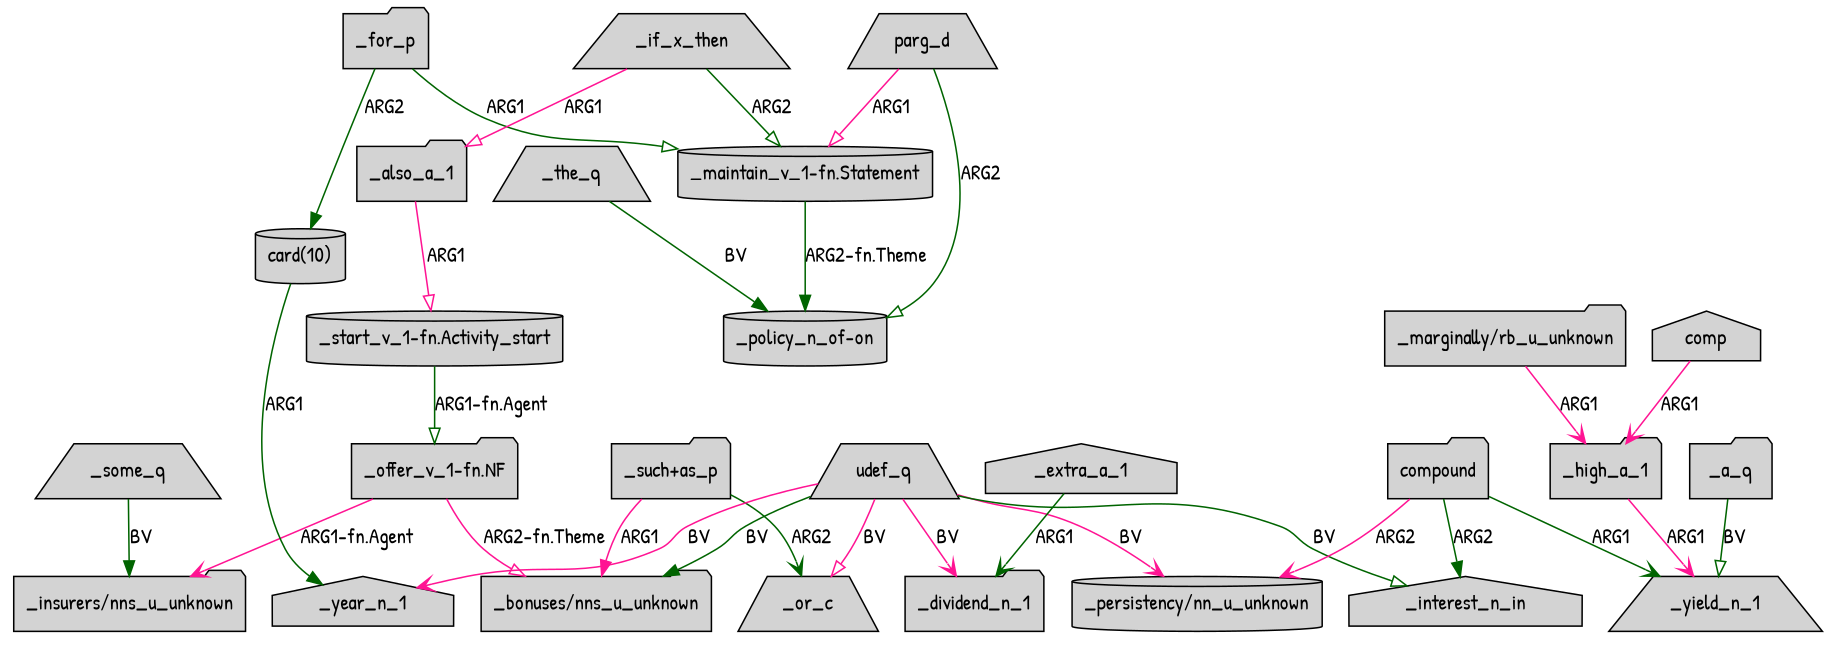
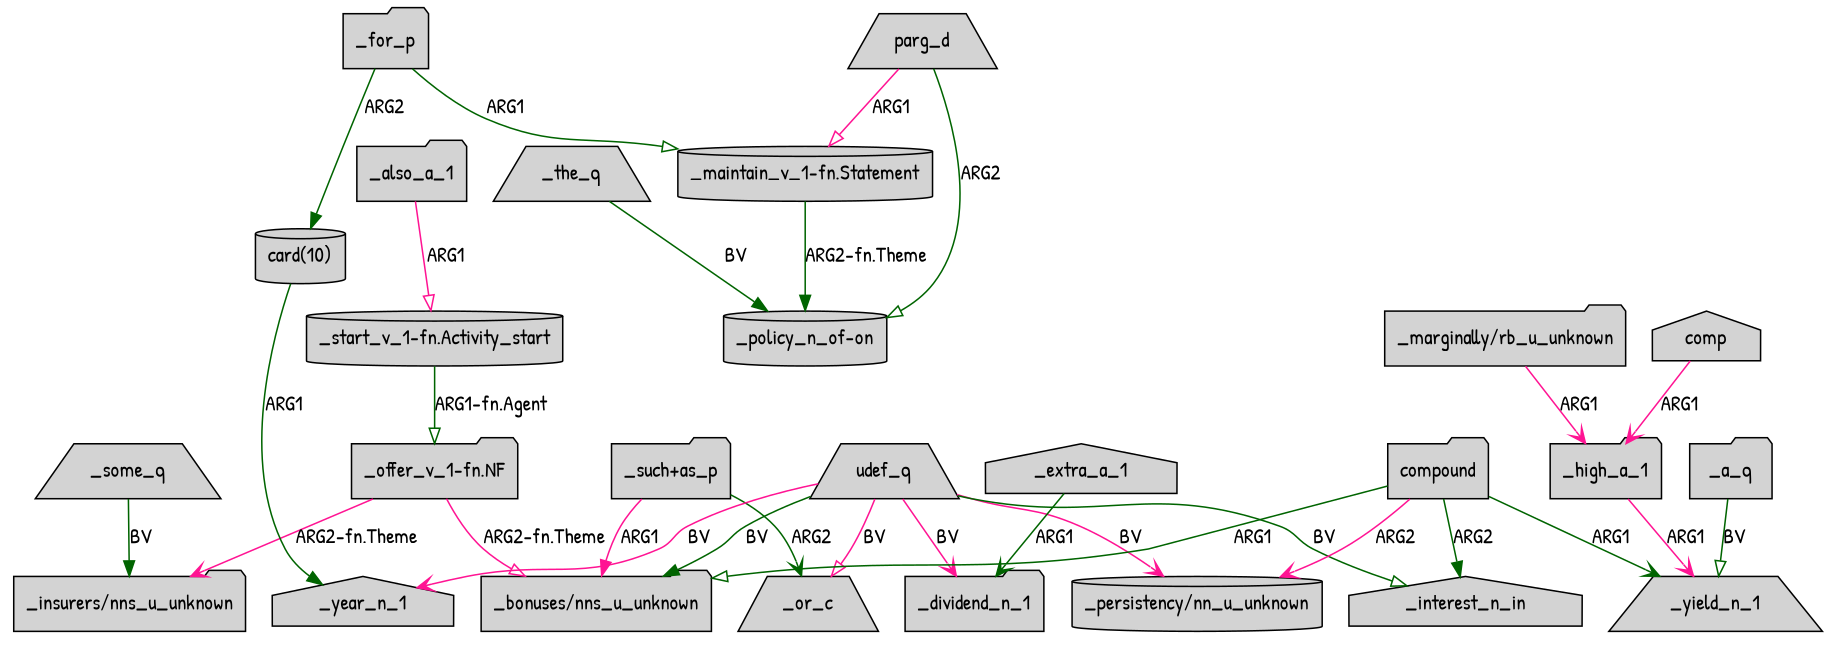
node "_if_x_then": removed
edge "_offer_v_1-fn.NF" -> "_insurers/nns_u_unknown": label "ARG1-fn.Agent" -> "ARG2-fn.Theme"
edge "compound" -> "_bonuses/nns_u_unknown": added, label "ARG1"
